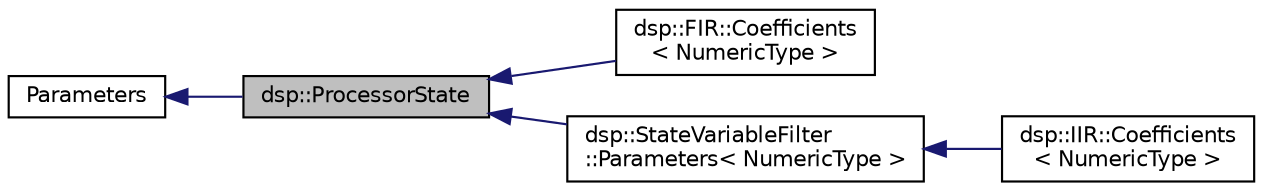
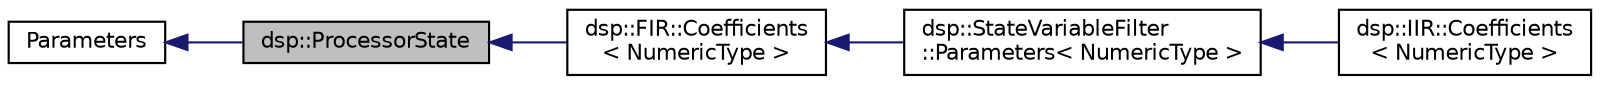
edge "dsp::StateVariableFilter ::Parameters< NumericType >" -> "dsp::ProcessorState": now "dsp::StateVariableFilter ::Parameters< NumericType >" -> "dsp::FIR::Coefficients < NumericType >"
